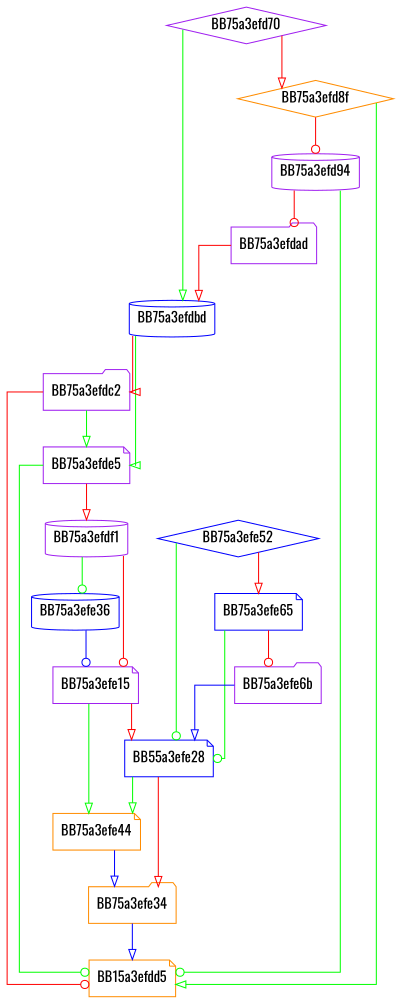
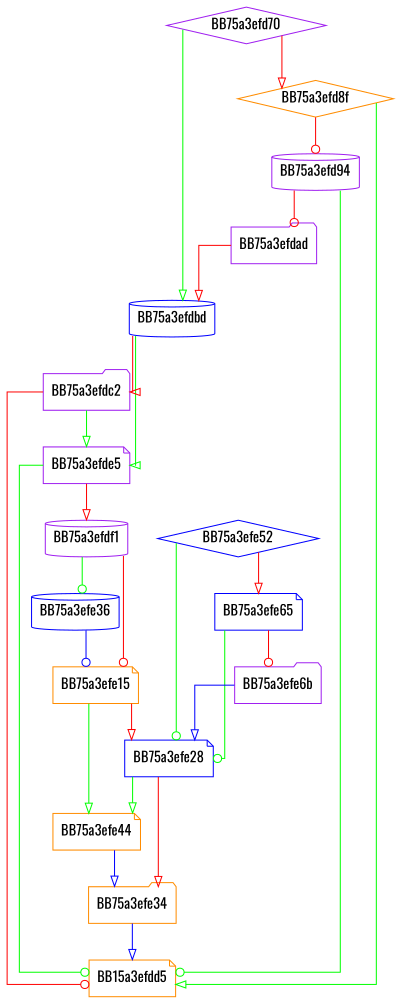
node "BB75a3efe15": color purple -> darkorange
node "BB55a3efe28": label "BB55a3efe28" -> "BB75a3efe28"
